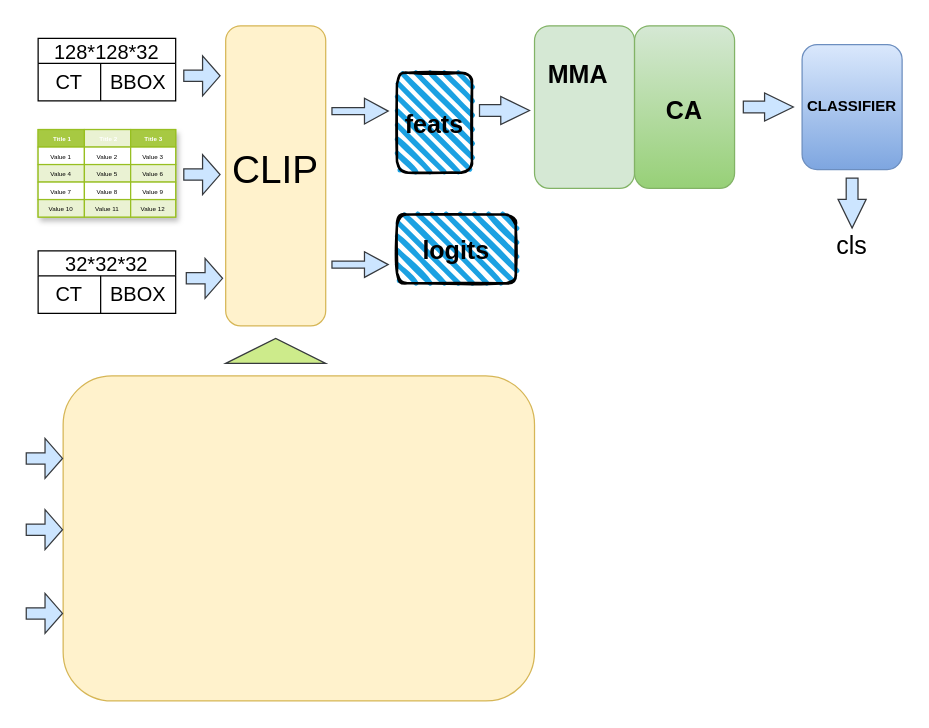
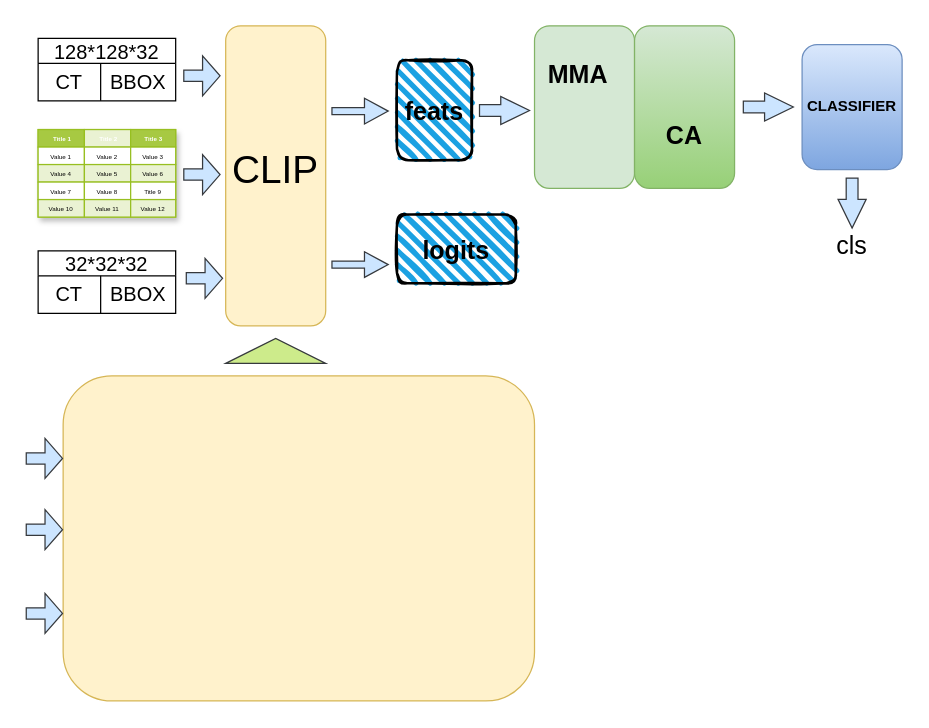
node "CA": moved (684, 109) -> (684, 134)
node "feats": moved (434, 123) -> (434, 110)
node "Value 9": label "Value 9" -> "Title 9"
